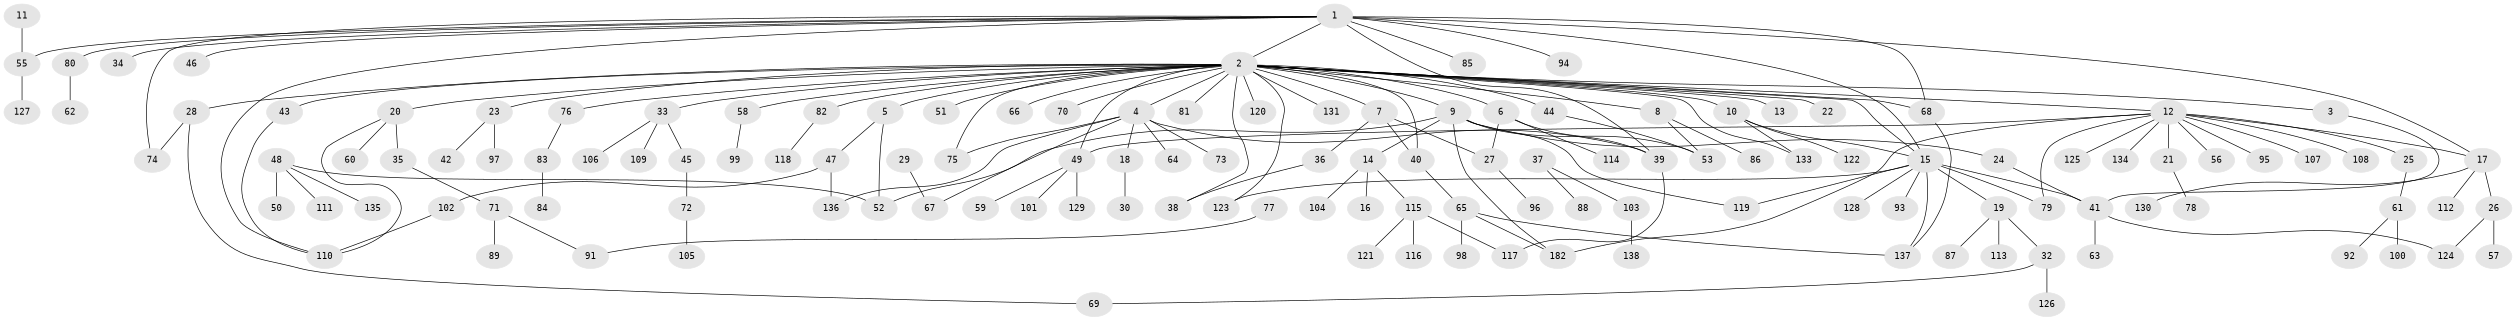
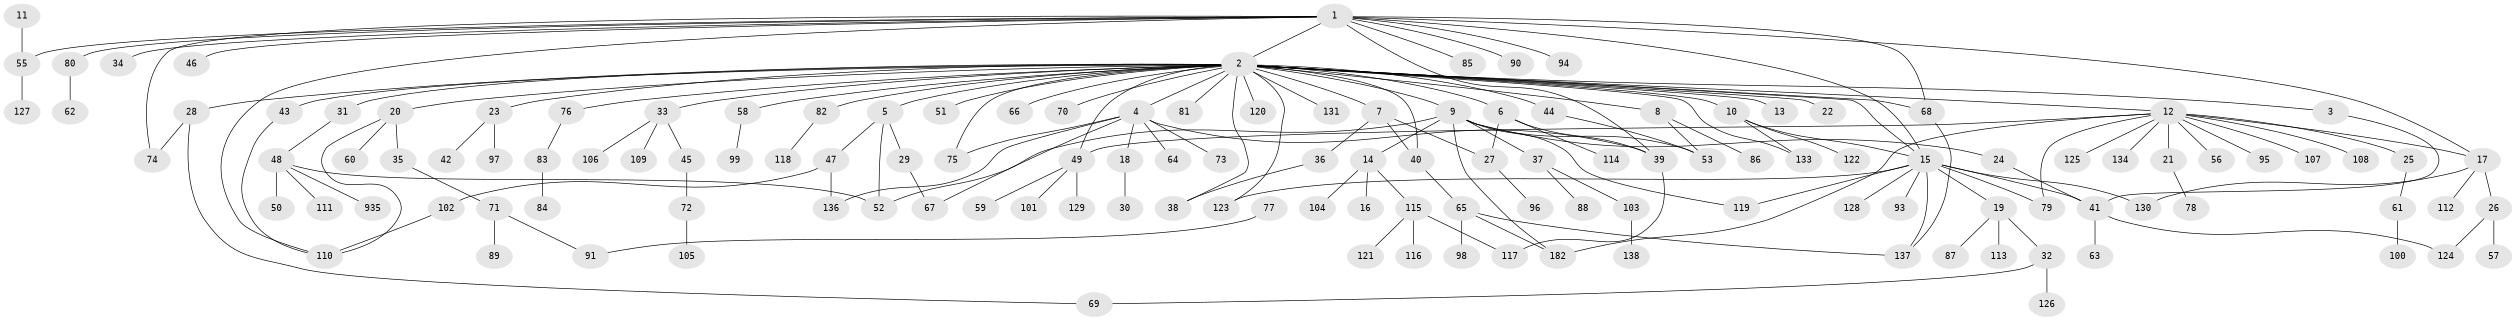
node "90": added
node "31": added
edge "5" -- "29": added
edge "9" -- "37": added
edge "15" -- "130": added
node "135": label "135" -> "935"
node "92": removed
